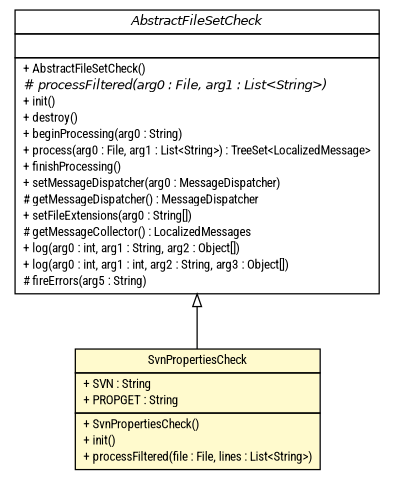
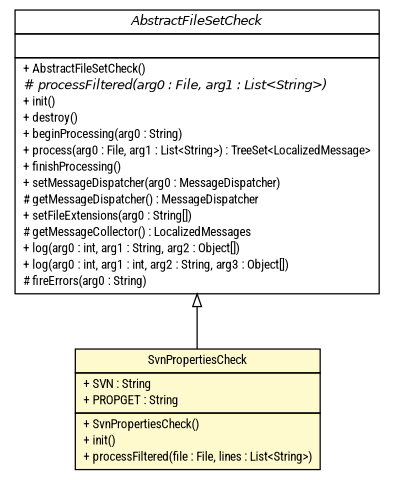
node "AbstractFileSetCheck": text "# fireErrors(arg5 : String)" -> "# fireErrors(arg0 : String)"
